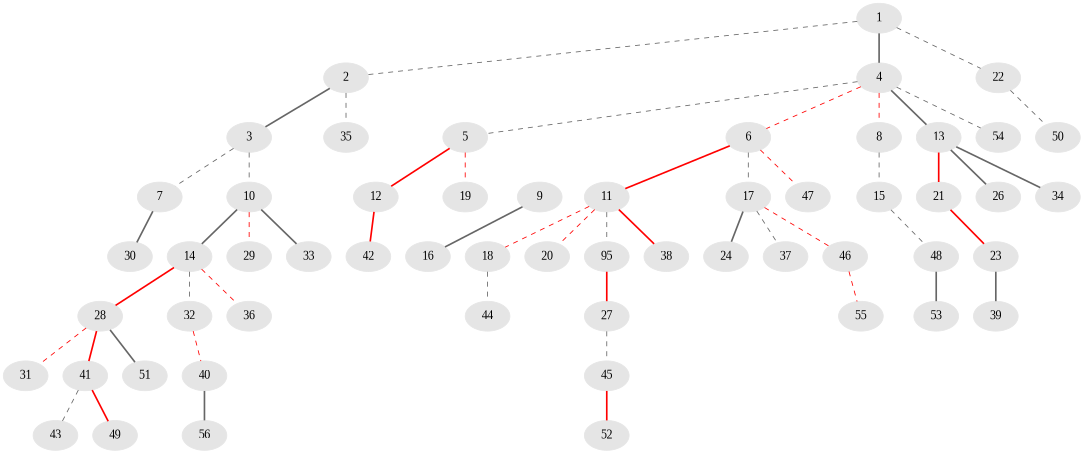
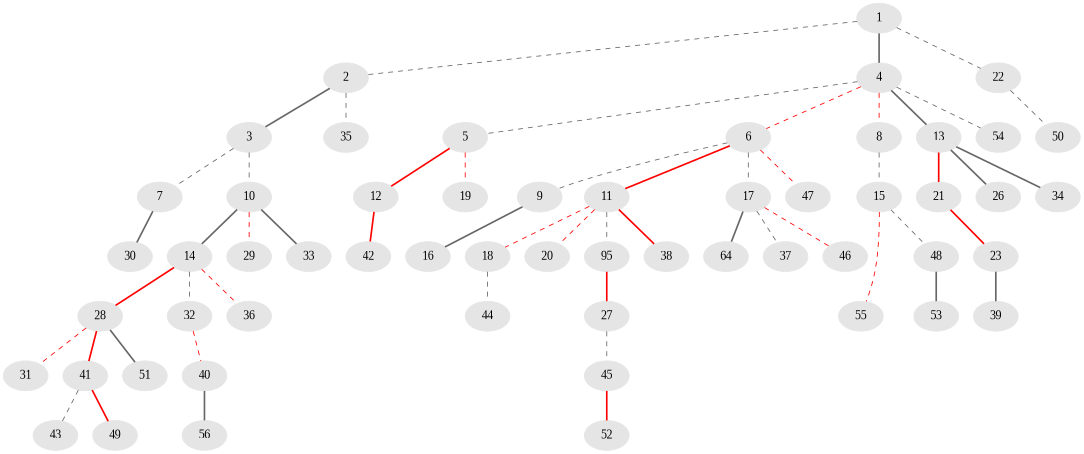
edge "6" -- "9": added
node "24": label "24" -> "64"
edge "46" -- "55": now "15" -- "55"
